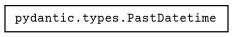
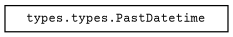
node "pydantic.types.PastDatetime": label "pydantic.types.PastDatetime" -> "types.types.PastDatetime"
